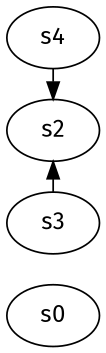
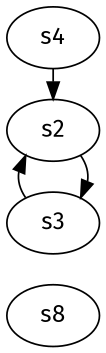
edge "s2" -> "s3": added
node "s0": label "s0" -> "s8"
